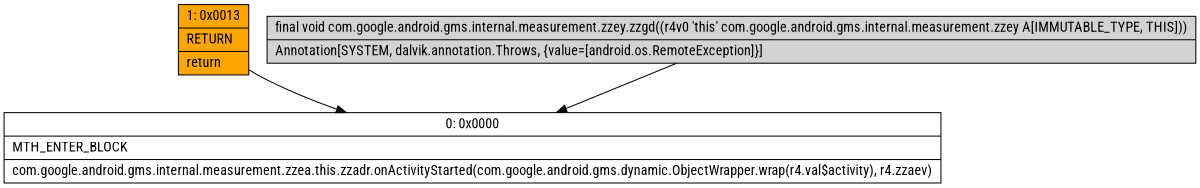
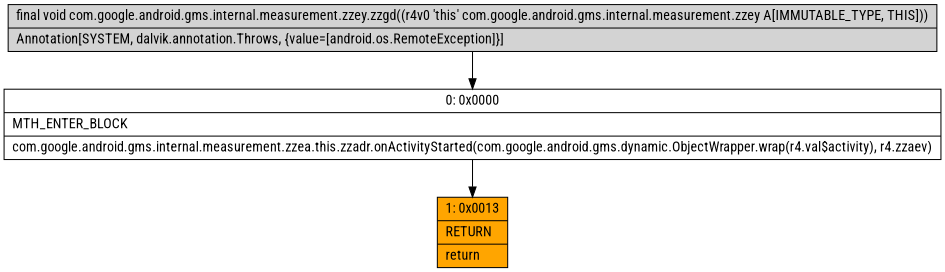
edge "1: 0x0013" -> "0: 0x0000": reversed
